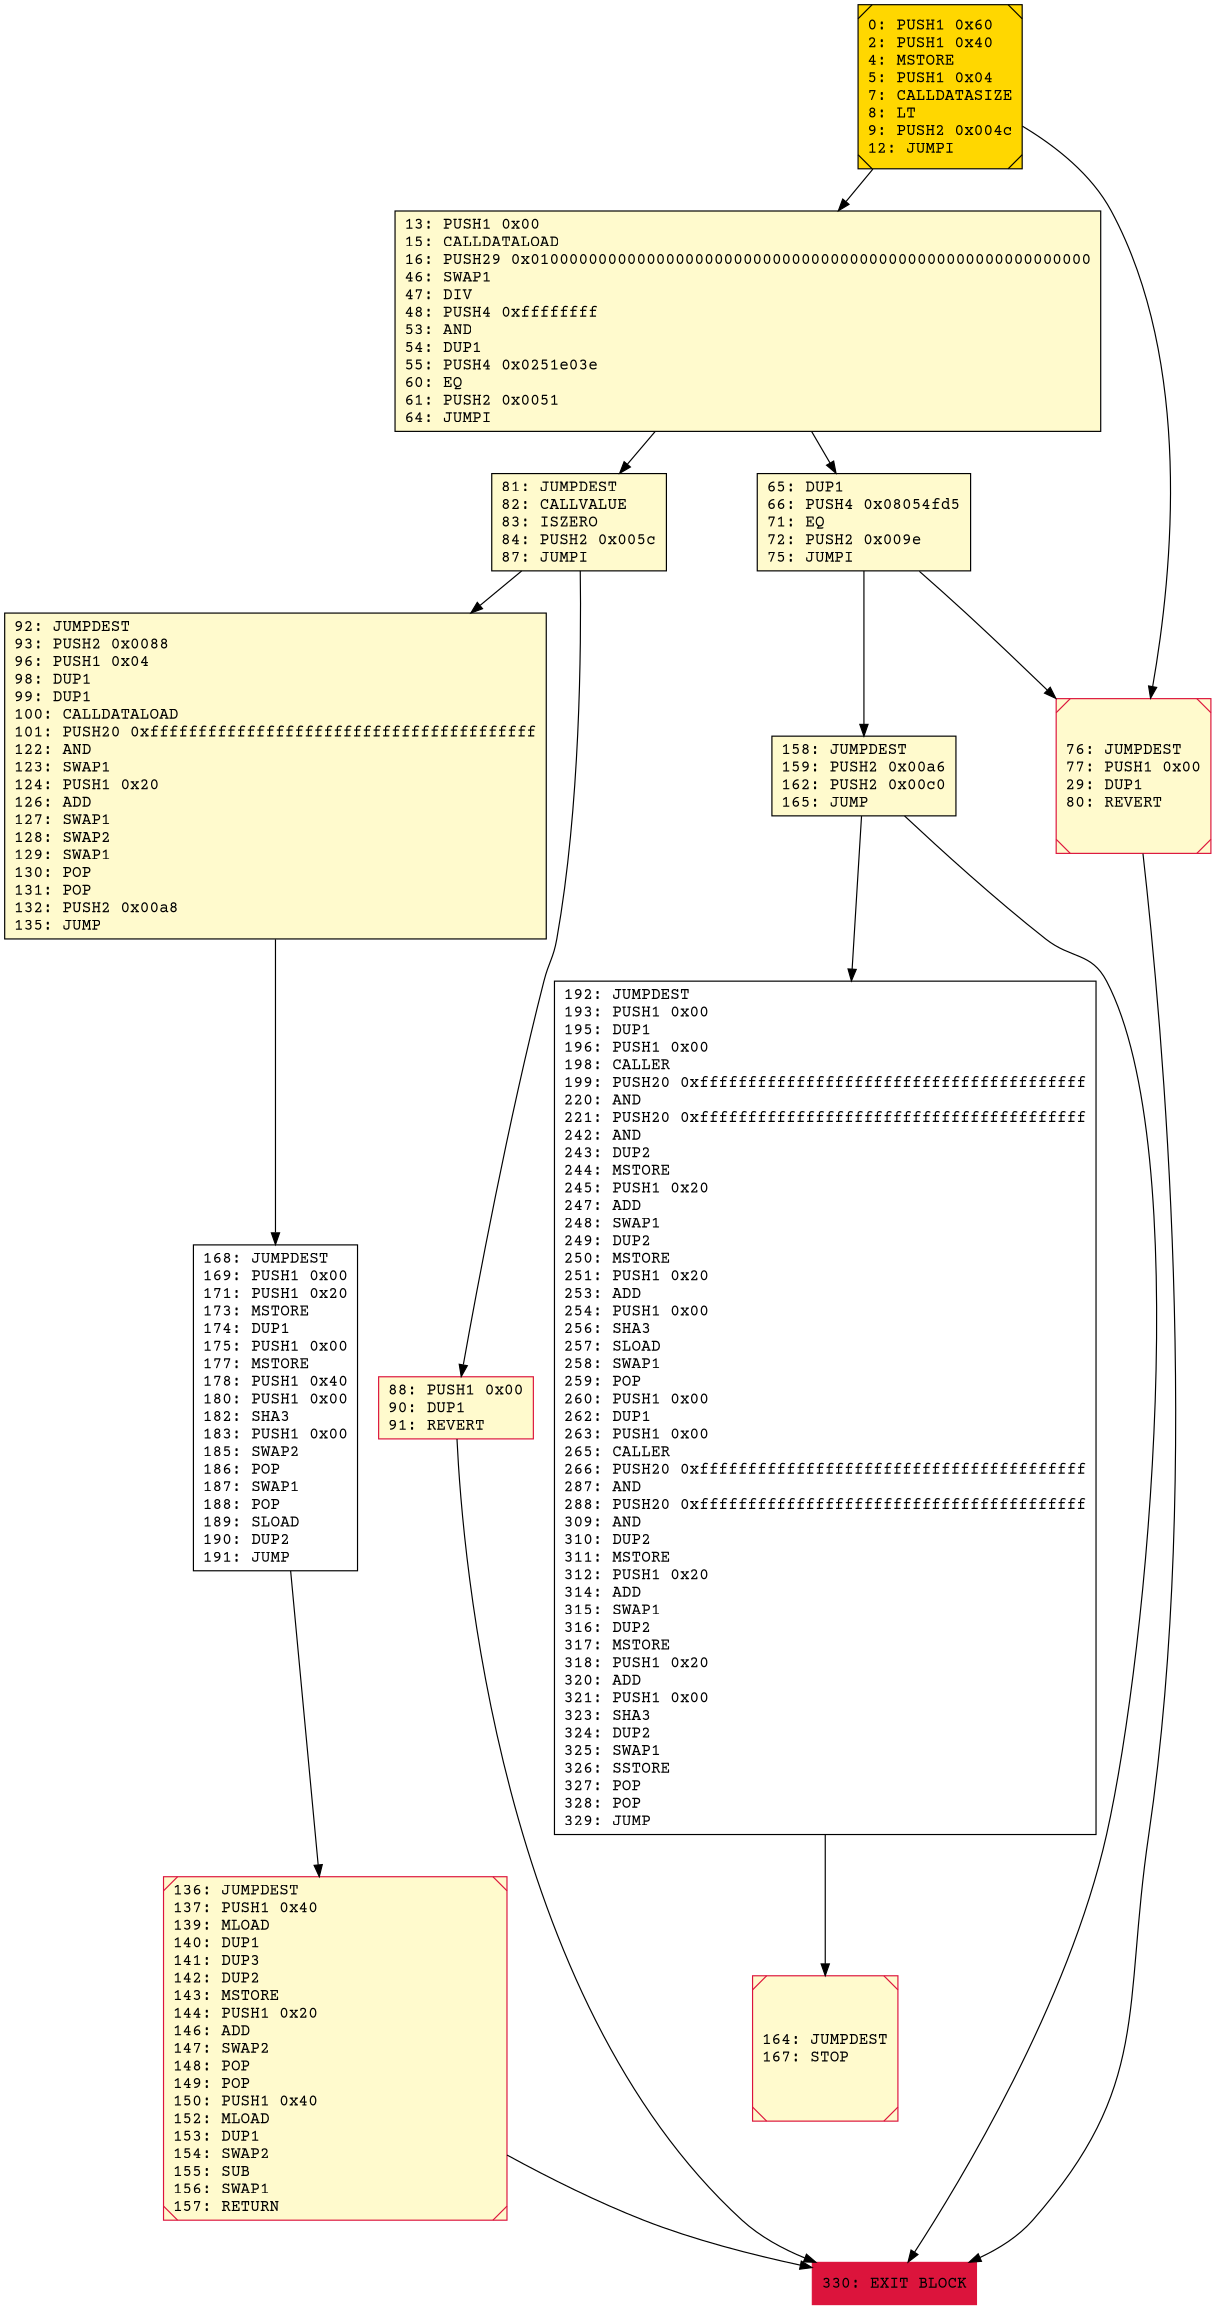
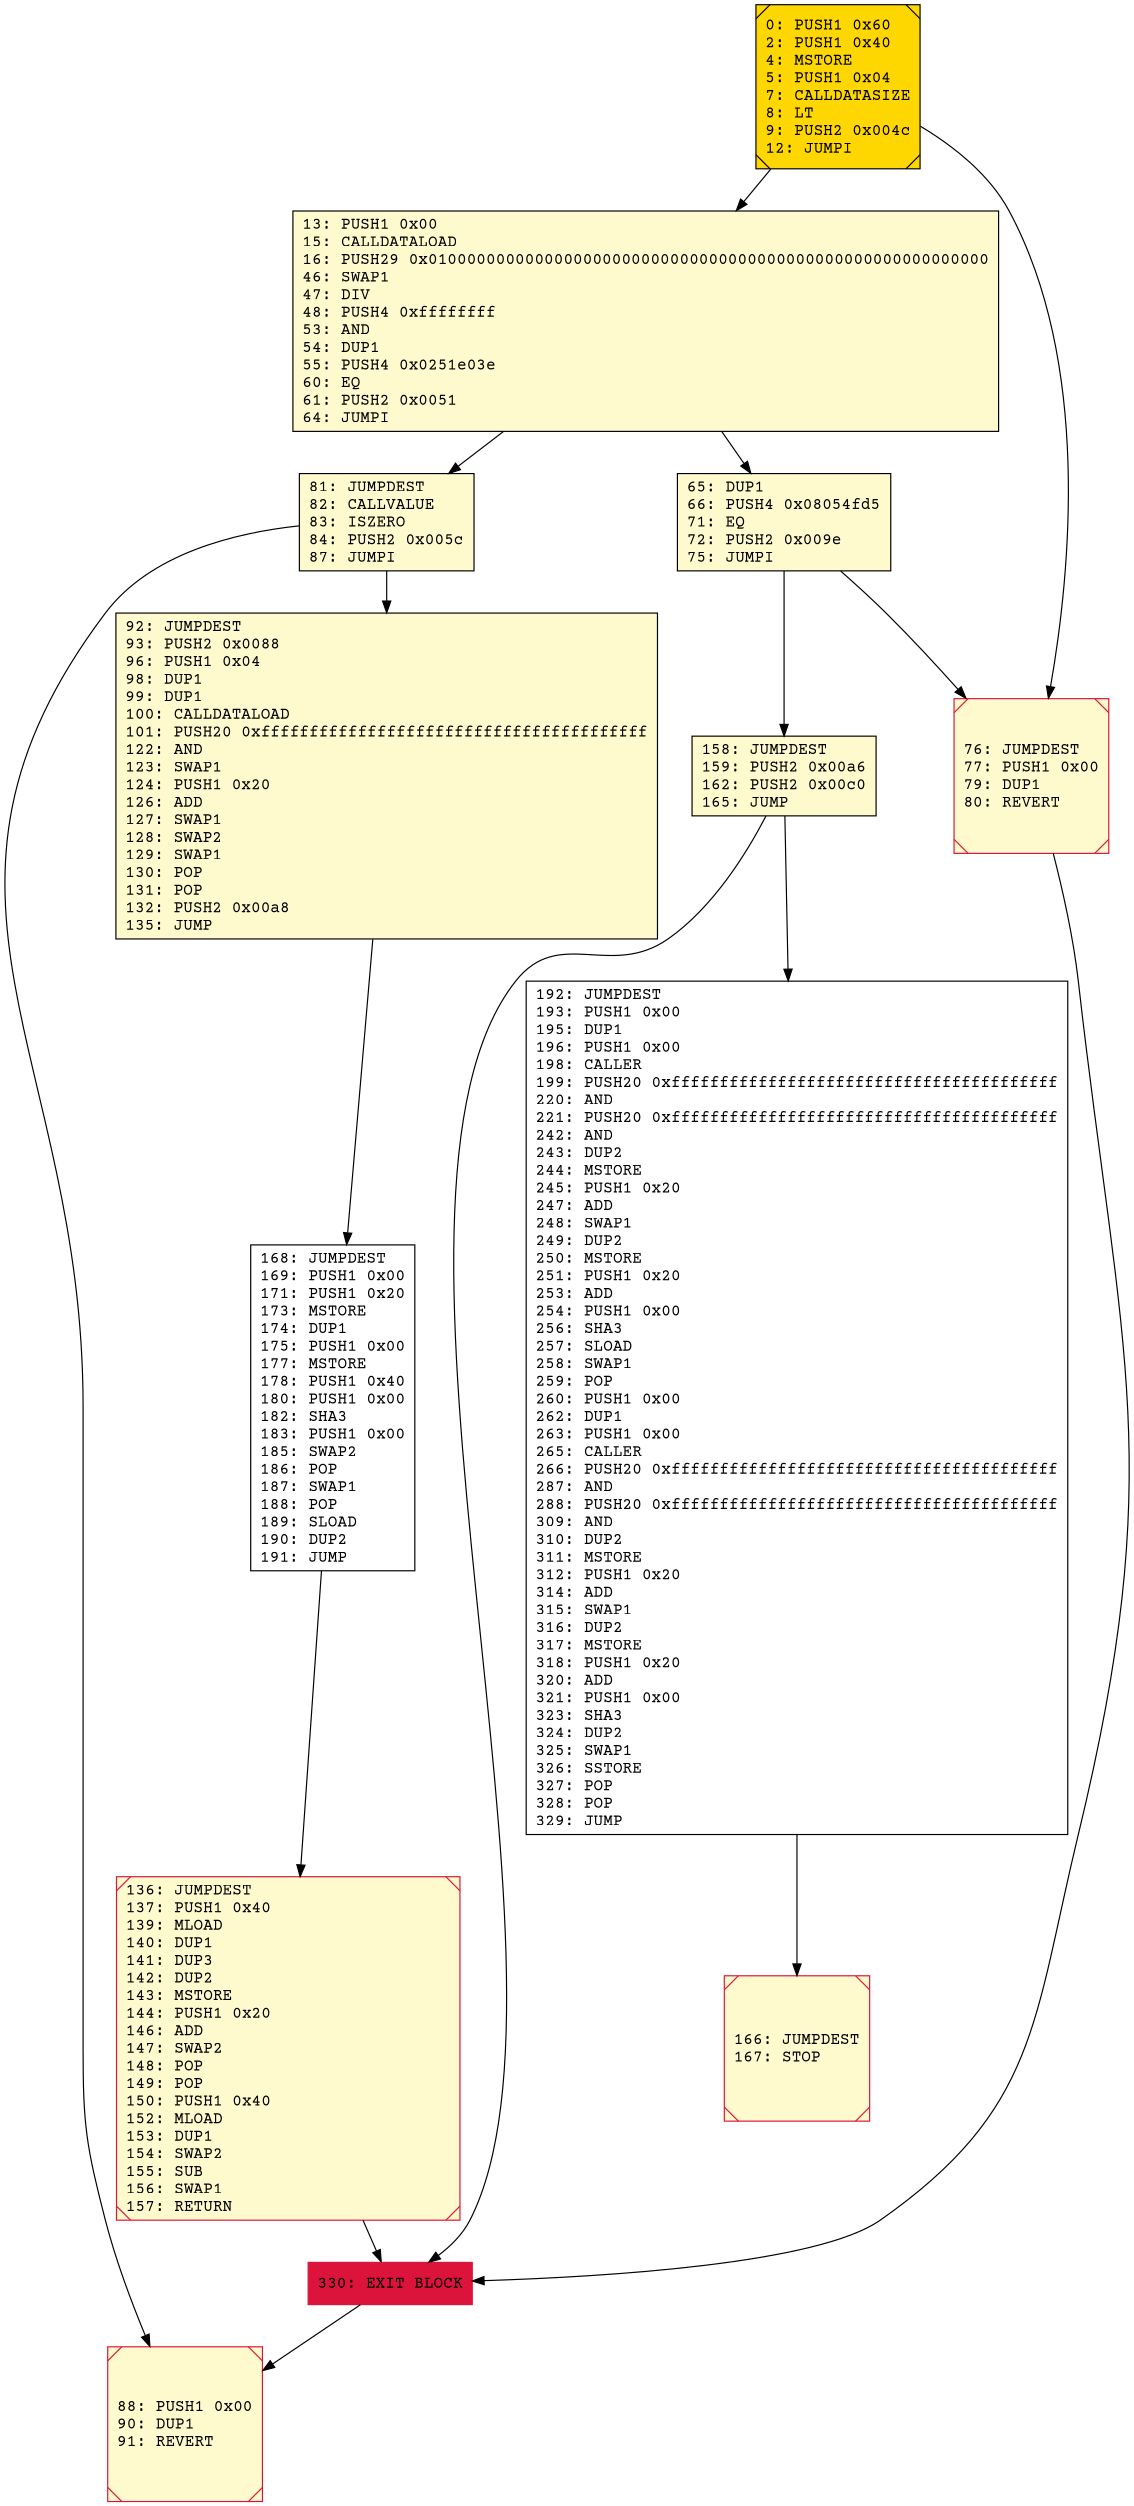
node "76: JUMPDEST 77: PUSH1 0x00 29: DUP1 80: REVERT": label "76: JUMPDEST 77: PUSH1 0x00 29: DUP1 80: REVERT" -> "76: JUMPDEST 77: PUSH1 0x00 79: DUP1 80: REVERT"
node "88: PUSH1 0x00 90: DUP1 91: REVERT": shape box -> Msquare
edge "88: PUSH1 0x00 90: DUP1 91: REVERT" -> "330: EXIT BLOCK": reversed
node "164: JUMPDEST 167: STOP": label "164: JUMPDEST 167: STOP" -> "166: JUMPDEST 167: STOP"
